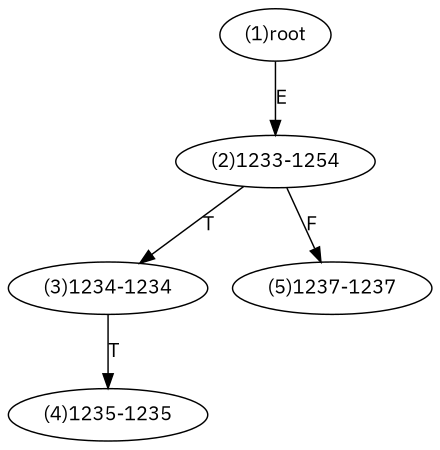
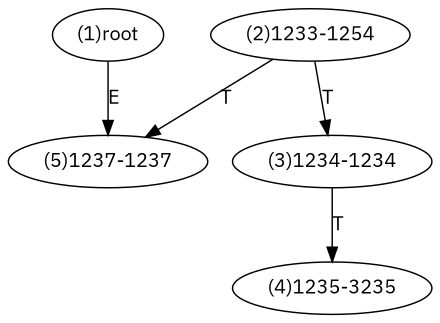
edge "(1)root" -> "(2)1233-1254": now "(1)root" -> "(5)1237-1237"
edge "(2)1233-1254" -> "(5)1237-1237": label "F" -> "T"
node "(4)1235-1235": label "(4)1235-1235" -> "(4)1235-3235"
